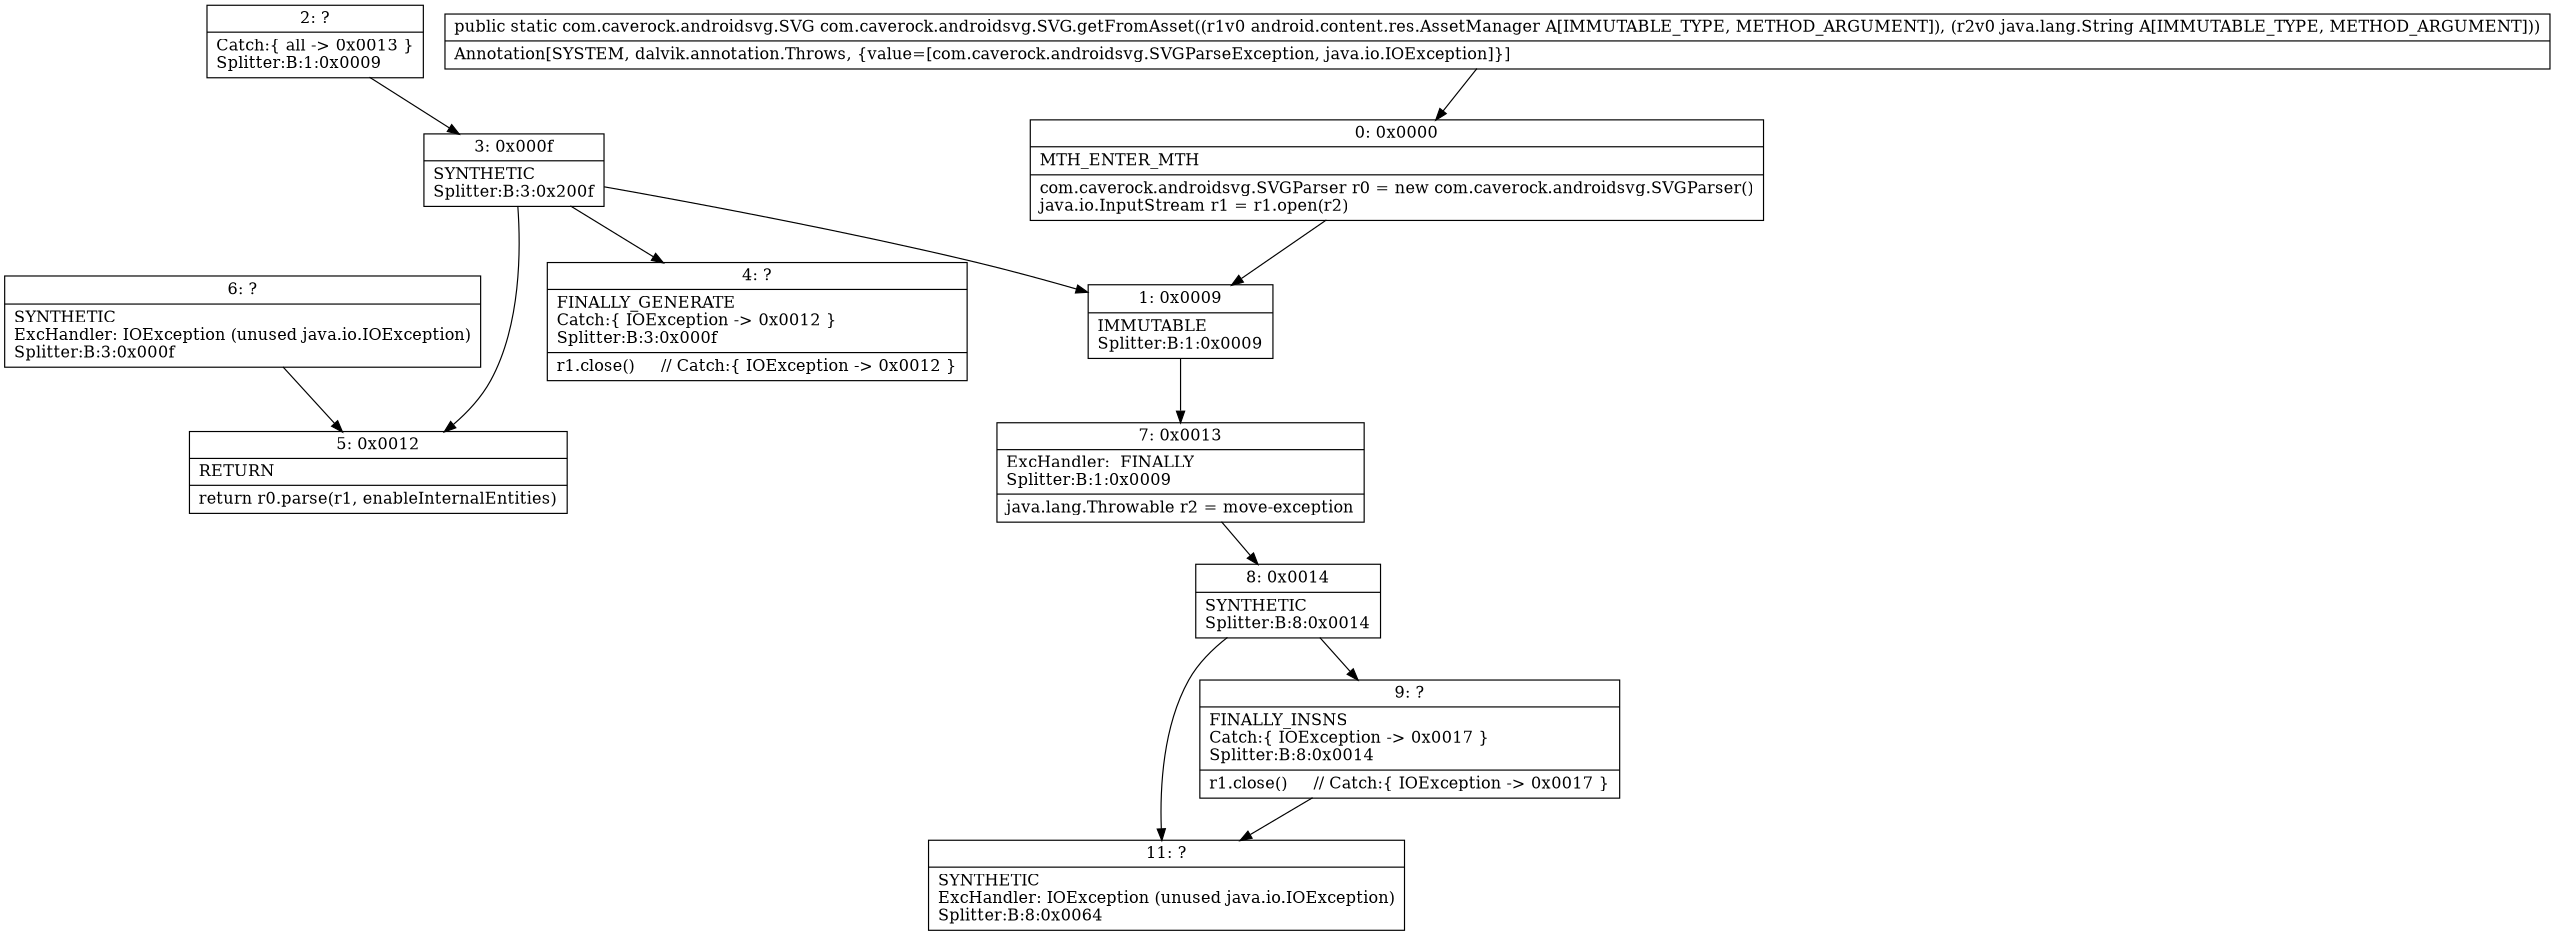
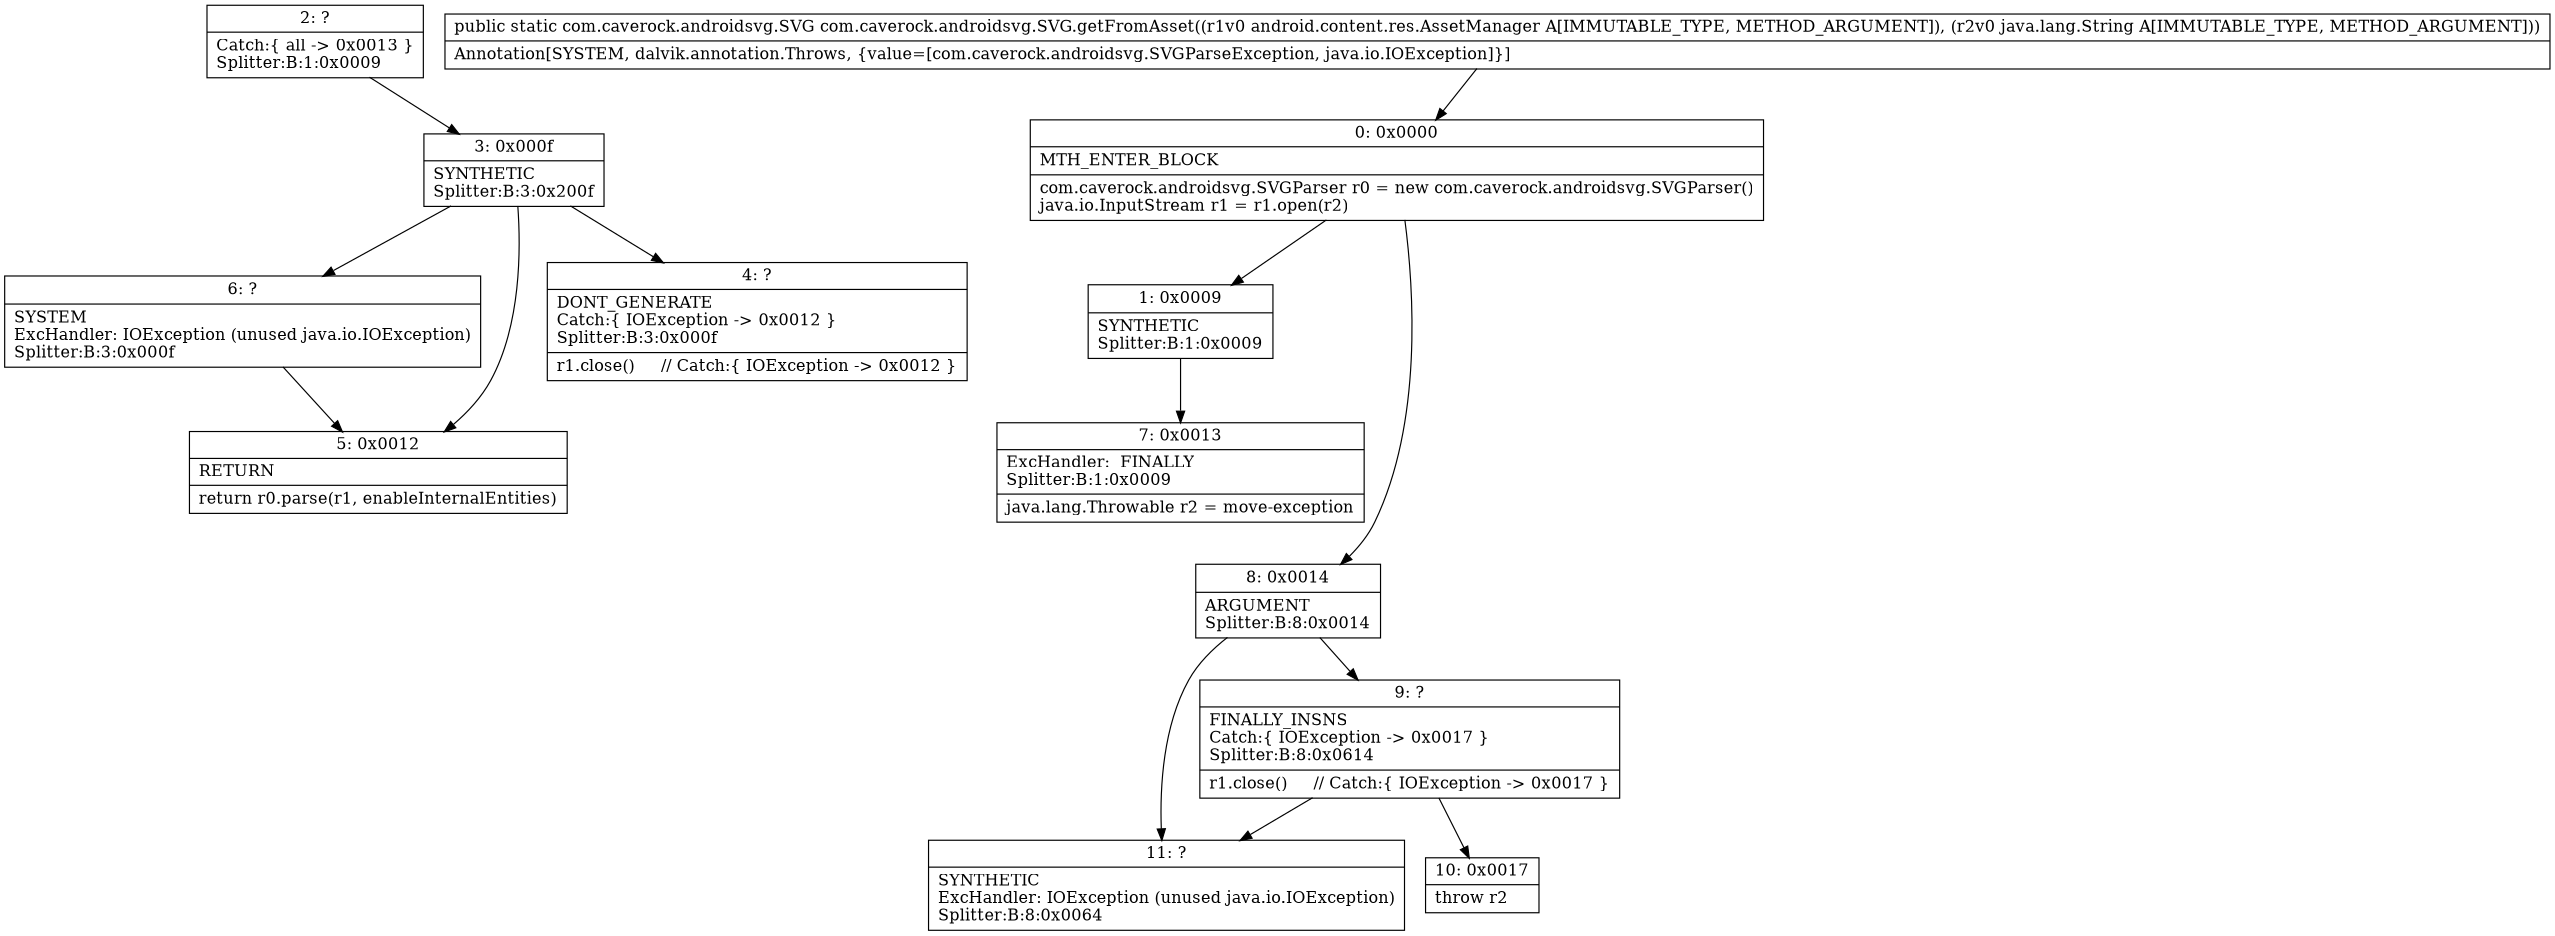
node "0: 0x0000": text "MTH_ENTER_MTH" -> "MTH_ENTER_BLOCK"
edge "3: 0x000f" -> "1: 0x0009": now "3: 0x000f" -> "6: ?"
node "4: ?": text "FINALLY_GENERATE" -> "DONT_GENERATE"
node "6: ?": text "SYNTHETIC" -> "SYSTEM"
node "1: 0x0009": text "IMMUTABLE" -> "SYNTHETIC"
edge "7: 0x0013" -> "8: 0x0014": now "0: 0x0000" -> "8: 0x0014"
node "8: 0x0014": text "SYNTHETIC" -> "ARGUMENT"
node "9: ?": text "Splitter:B:8:0x0014" -> "Splitter:B:8:0x0614"
node "10: 0x0017": added
